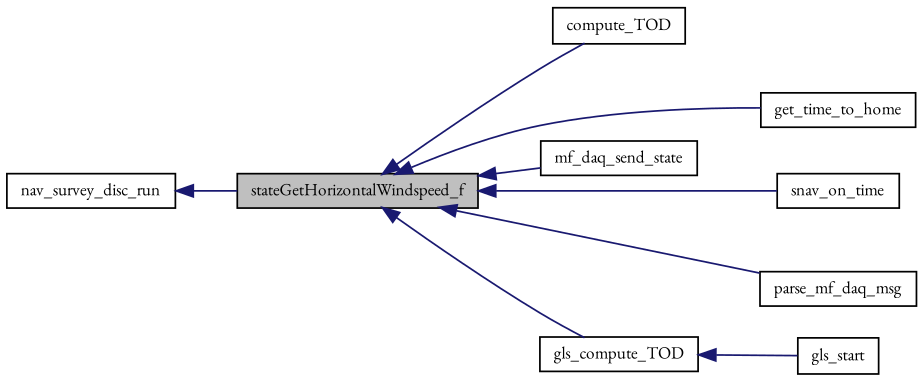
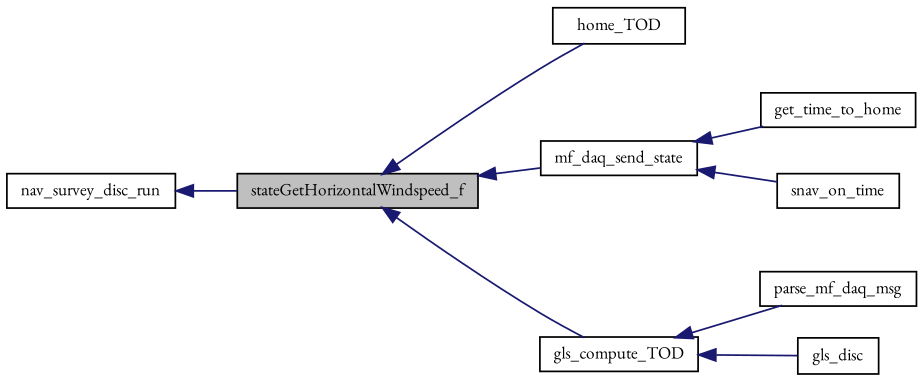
node "compute_TOD": label "compute_TOD" -> "home_TOD"
edge "get_time_to_home" -> "stateGetHorizontalWindspeed_f": now "get_time_to_home" -> "mf_daq_send_state"
edge "snav_on_time" -> "stateGetHorizontalWindspeed_f": now "snav_on_time" -> "mf_daq_send_state"
edge "parse_mf_daq_msg" -> "stateGetHorizontalWindspeed_f": now "parse_mf_daq_msg" -> "gls_compute_TOD"
node "gls_start": label "gls_start" -> "gls_disc"
